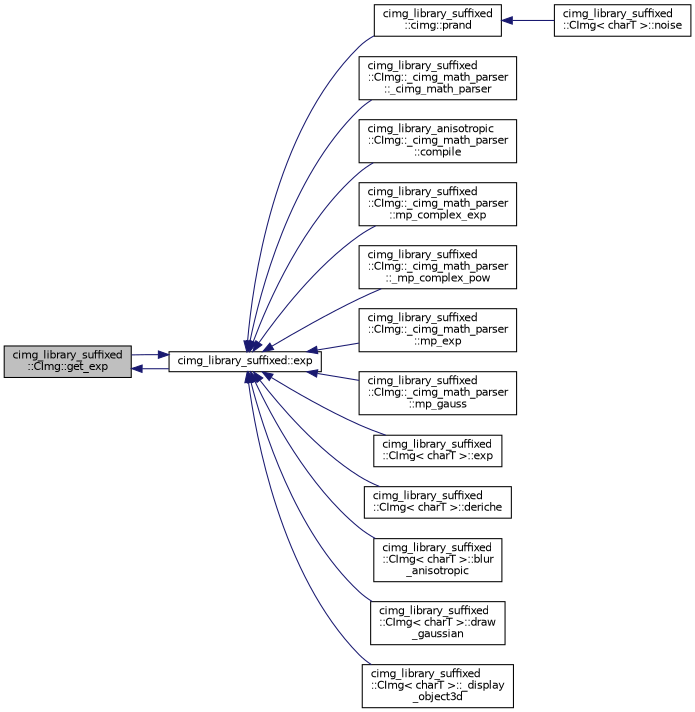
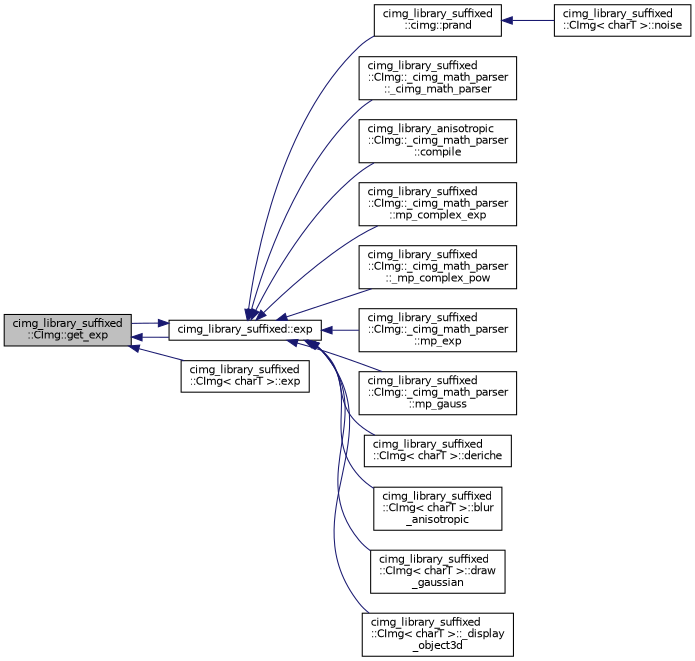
edge "cimg_library_suffixed ::CImg< charT >::exp" -> "cimg_library_suffixed::exp": now "cimg_library_suffixed ::CImg< charT >::exp" -> "cimg_library_suffixed ::CImg::get_exp"
